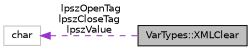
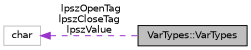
node "VarTypes::XMLClear": label "VarTypes::XMLClear" -> "VarTypes::VarTypes"
